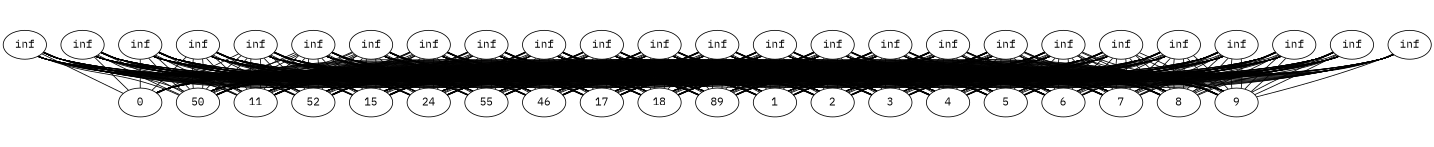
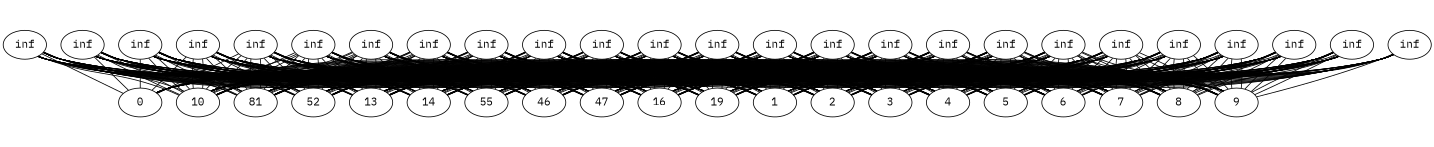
node "50": label "50" -> "10"
node "11": label "11" -> "81"
node "15": label "15" -> "13"
node "24": label "24" -> "14"
node "17": label "17" -> "47"
node "18": label "18" -> "16"
node "89": label "89" -> "19"
